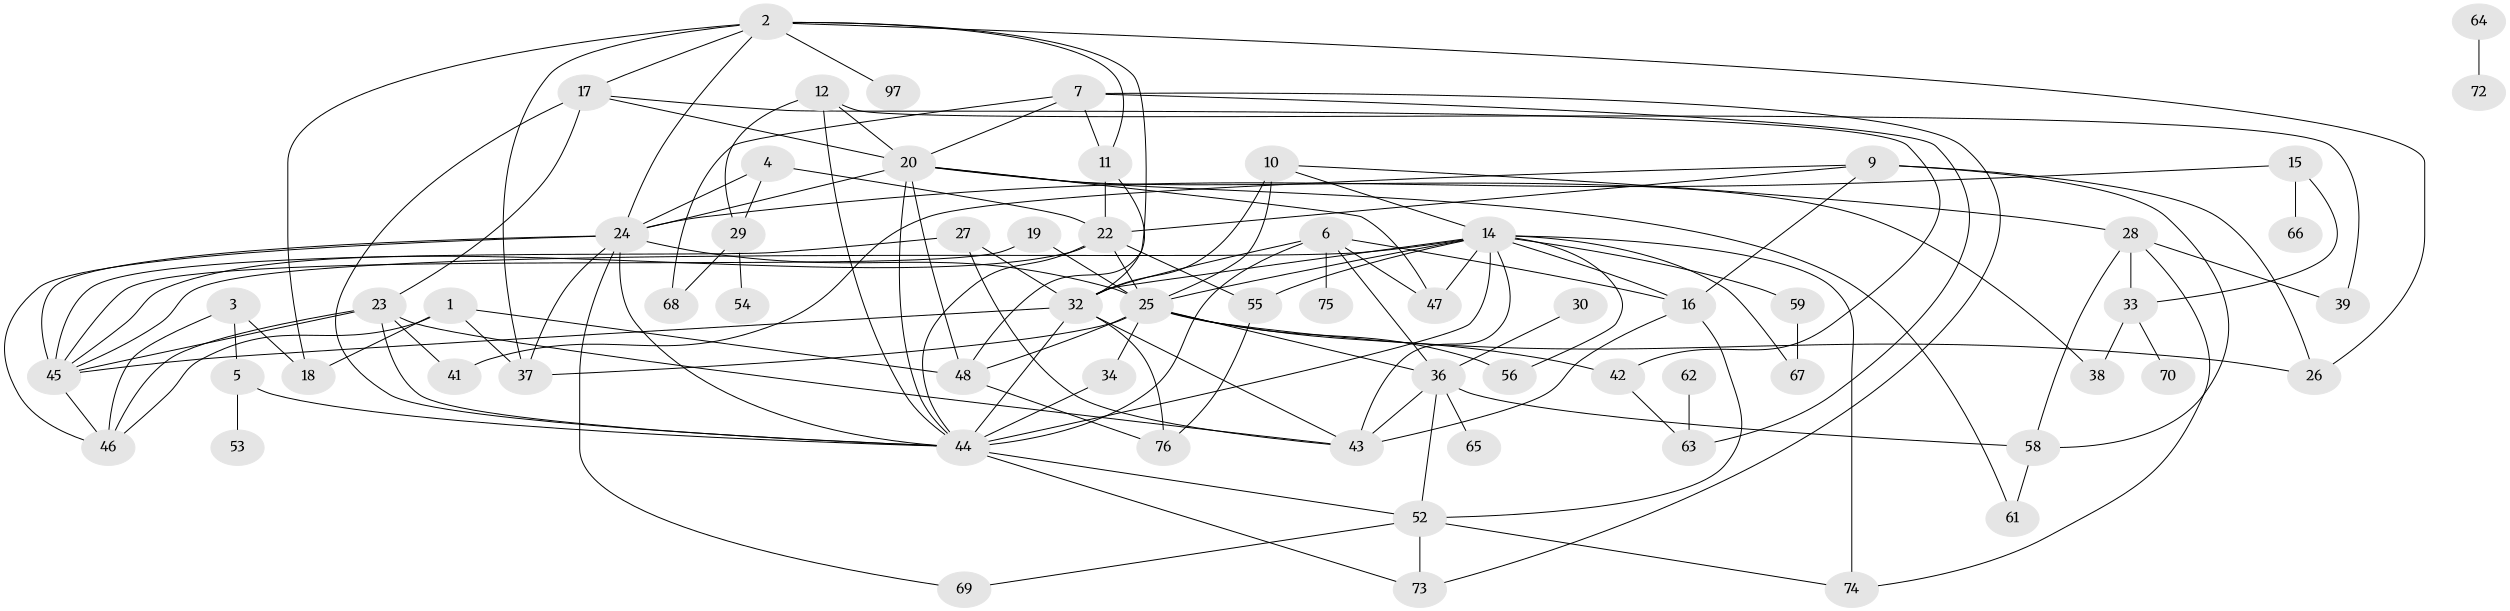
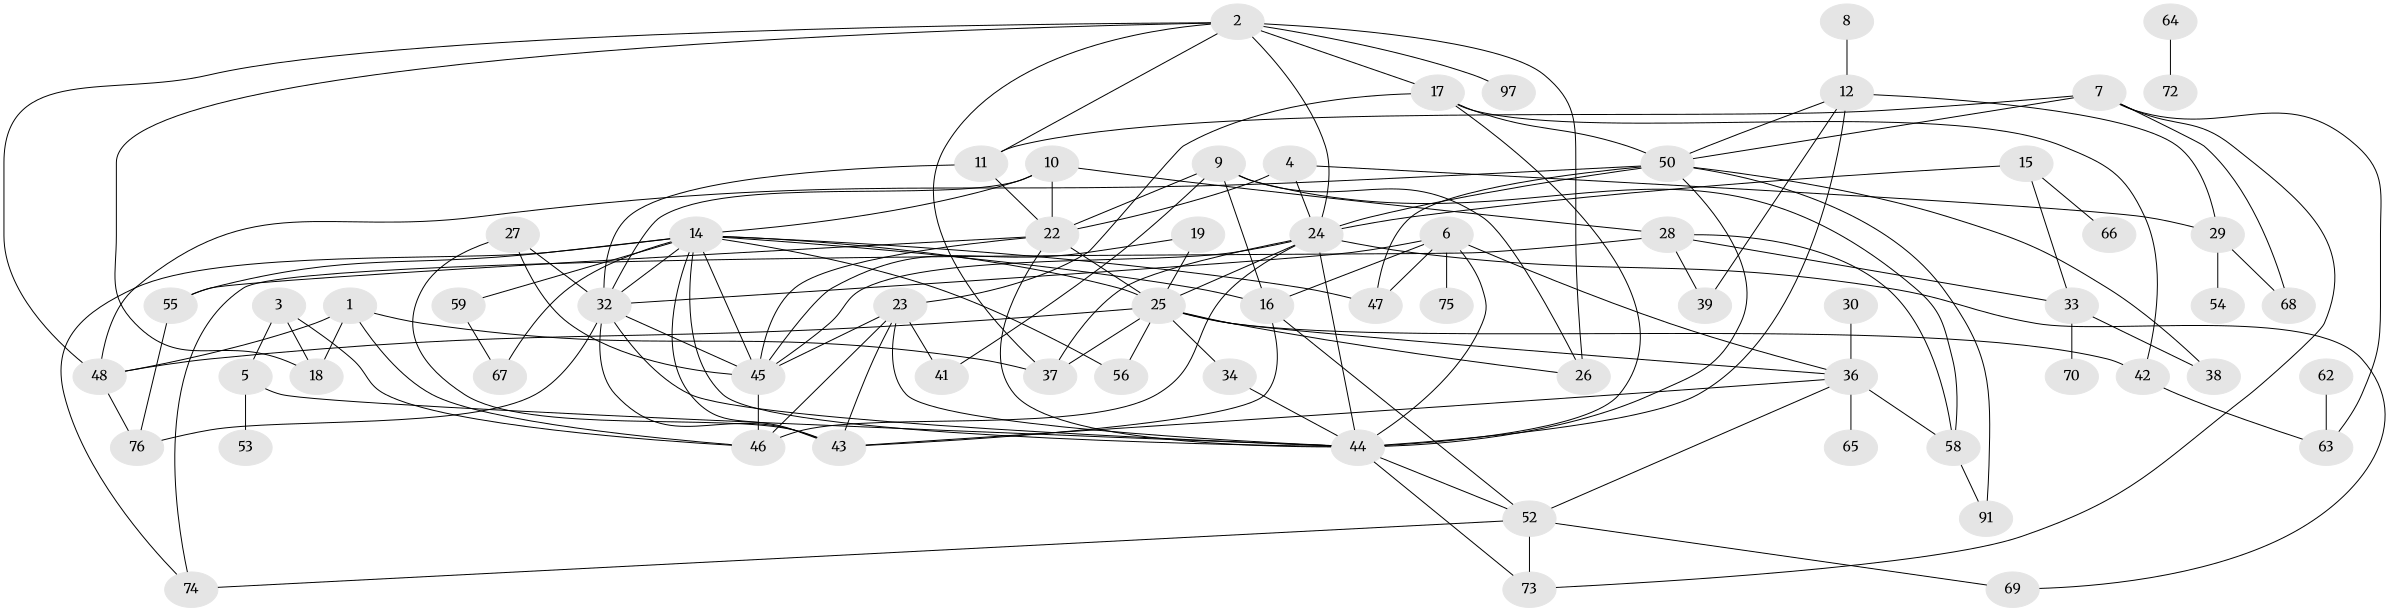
node "8": added
node "20": label "20" -> "50"
edge "10" -- "25": now "10" -- "22"
node "61": label "61" -> "91"
